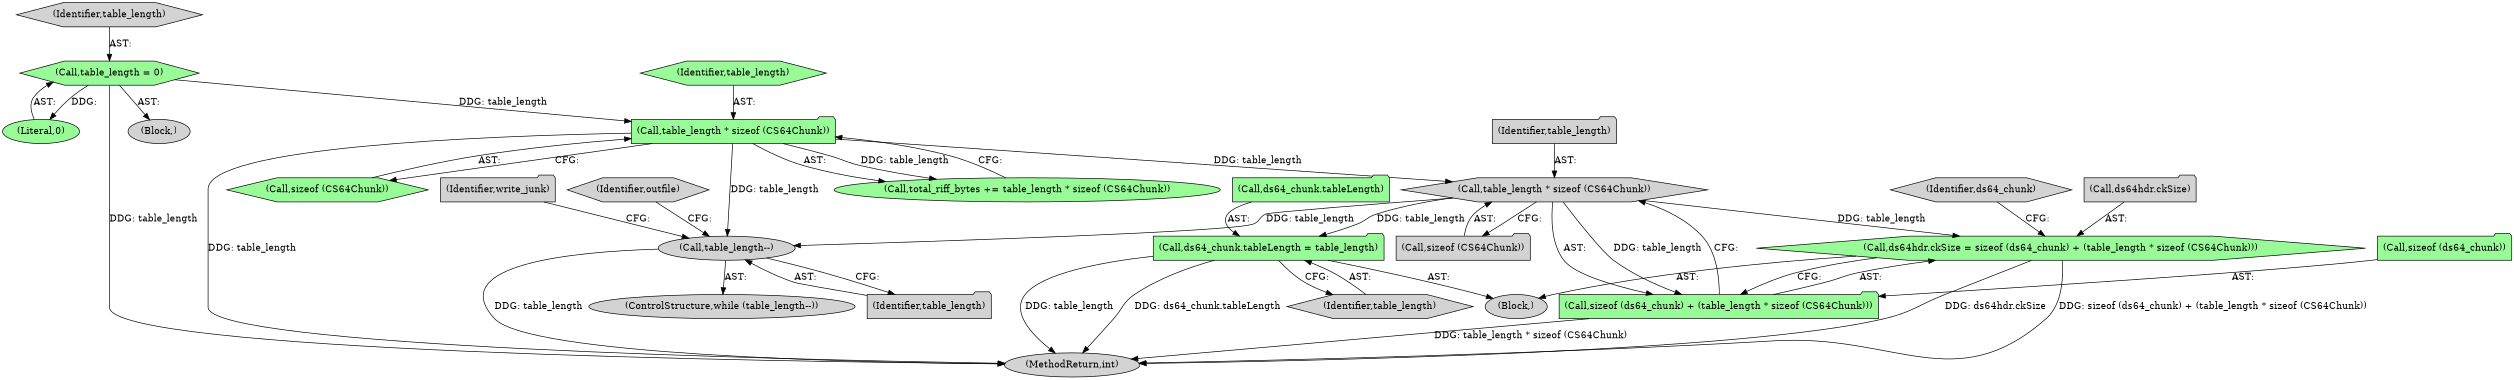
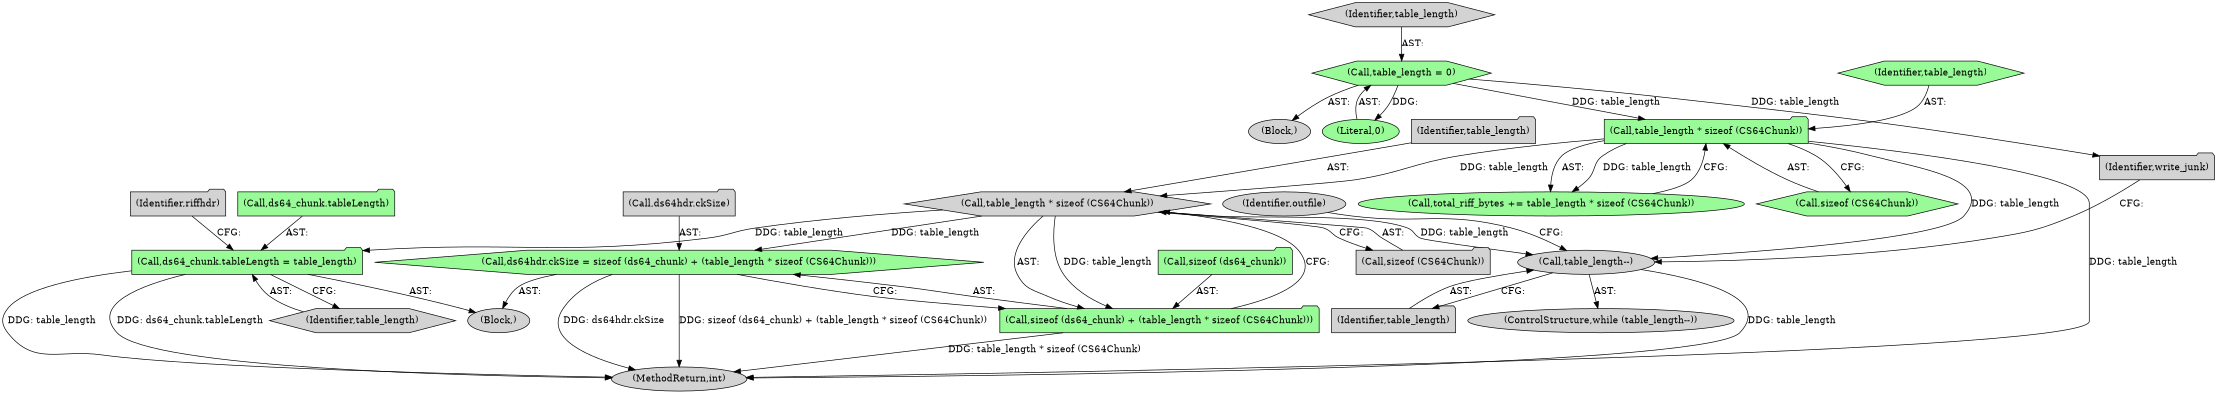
node "(Identifier,outfile)": shape hexagon -> ellipse
node "(Identifier,ds64_chunk)": removed
node "(Identifier,riffhdr)": added
edge "(Call,table_length = 0)" -> "(MethodReturn,int)": now "(Call,table_length = 0)" -> "(Identifier,write_junk)"
